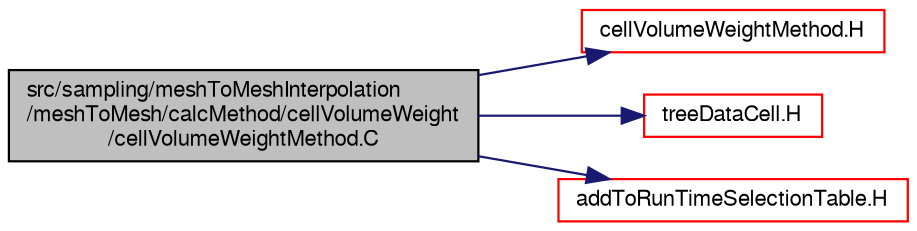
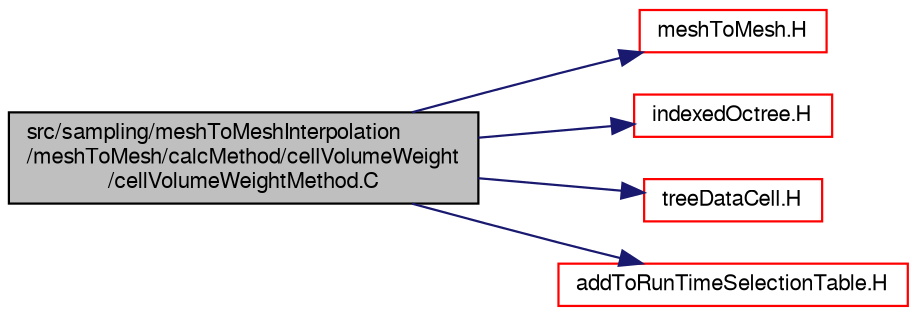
node "cellVolumeWeightMethod.H": label "cellVolumeWeightMethod.H" -> "meshToMesh.H"
node "indexedOctree.H": added
